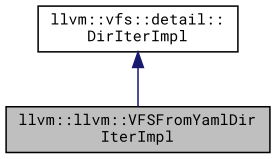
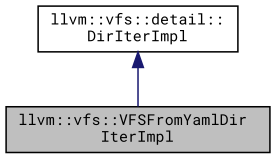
node "llvm::llvm::VFSFromYamlDir IterImpl": label "llvm::llvm::VFSFromYamlDir IterImpl" -> "llvm::vfs::VFSFromYamlDir IterImpl"
